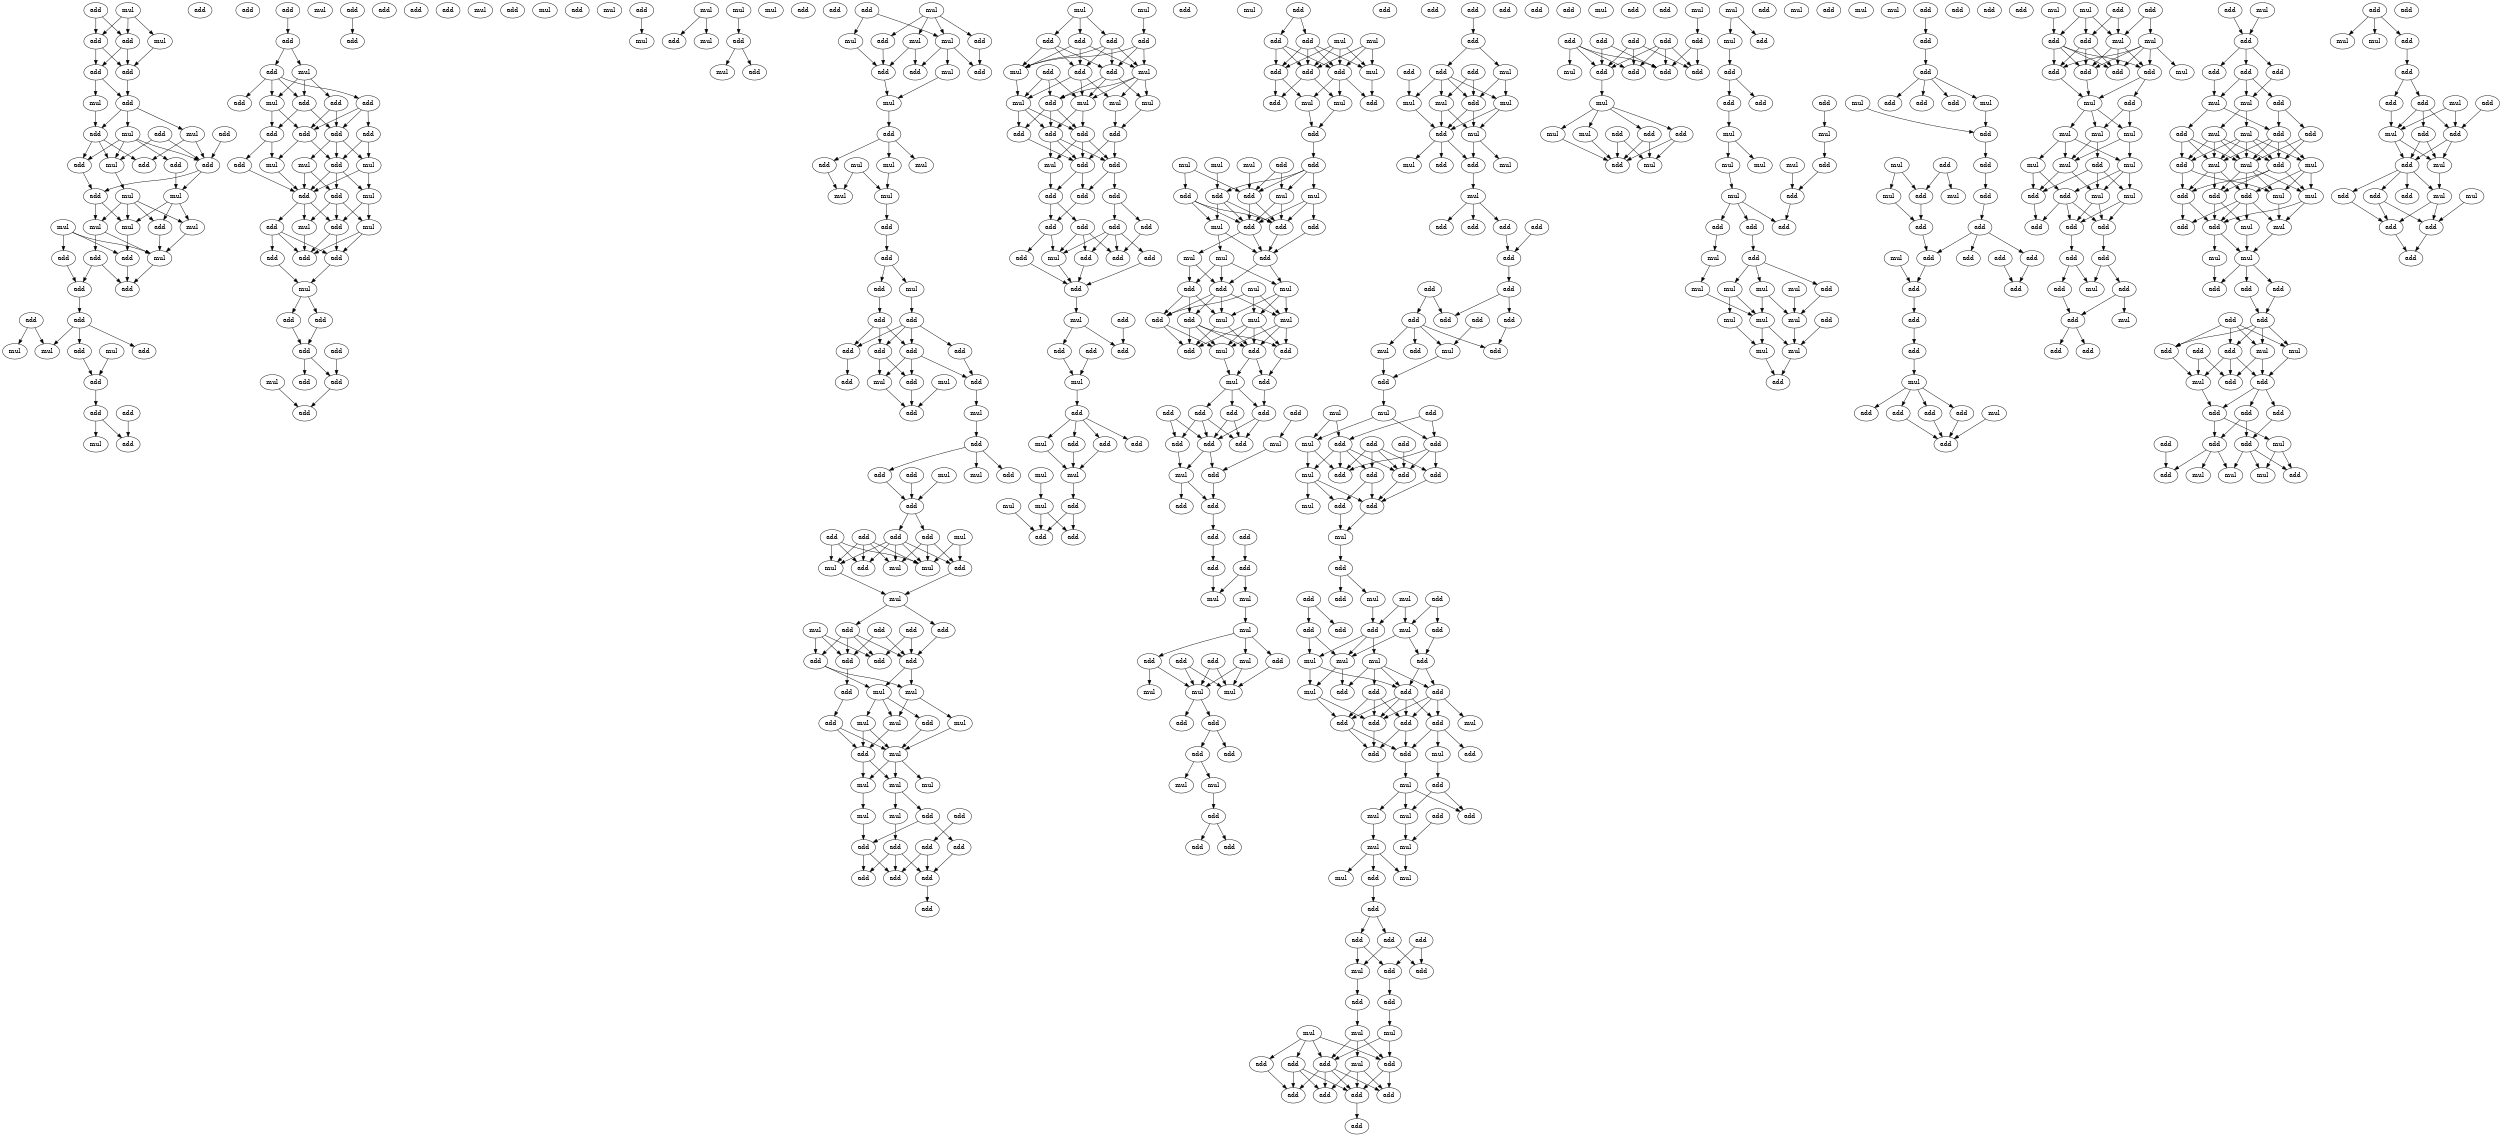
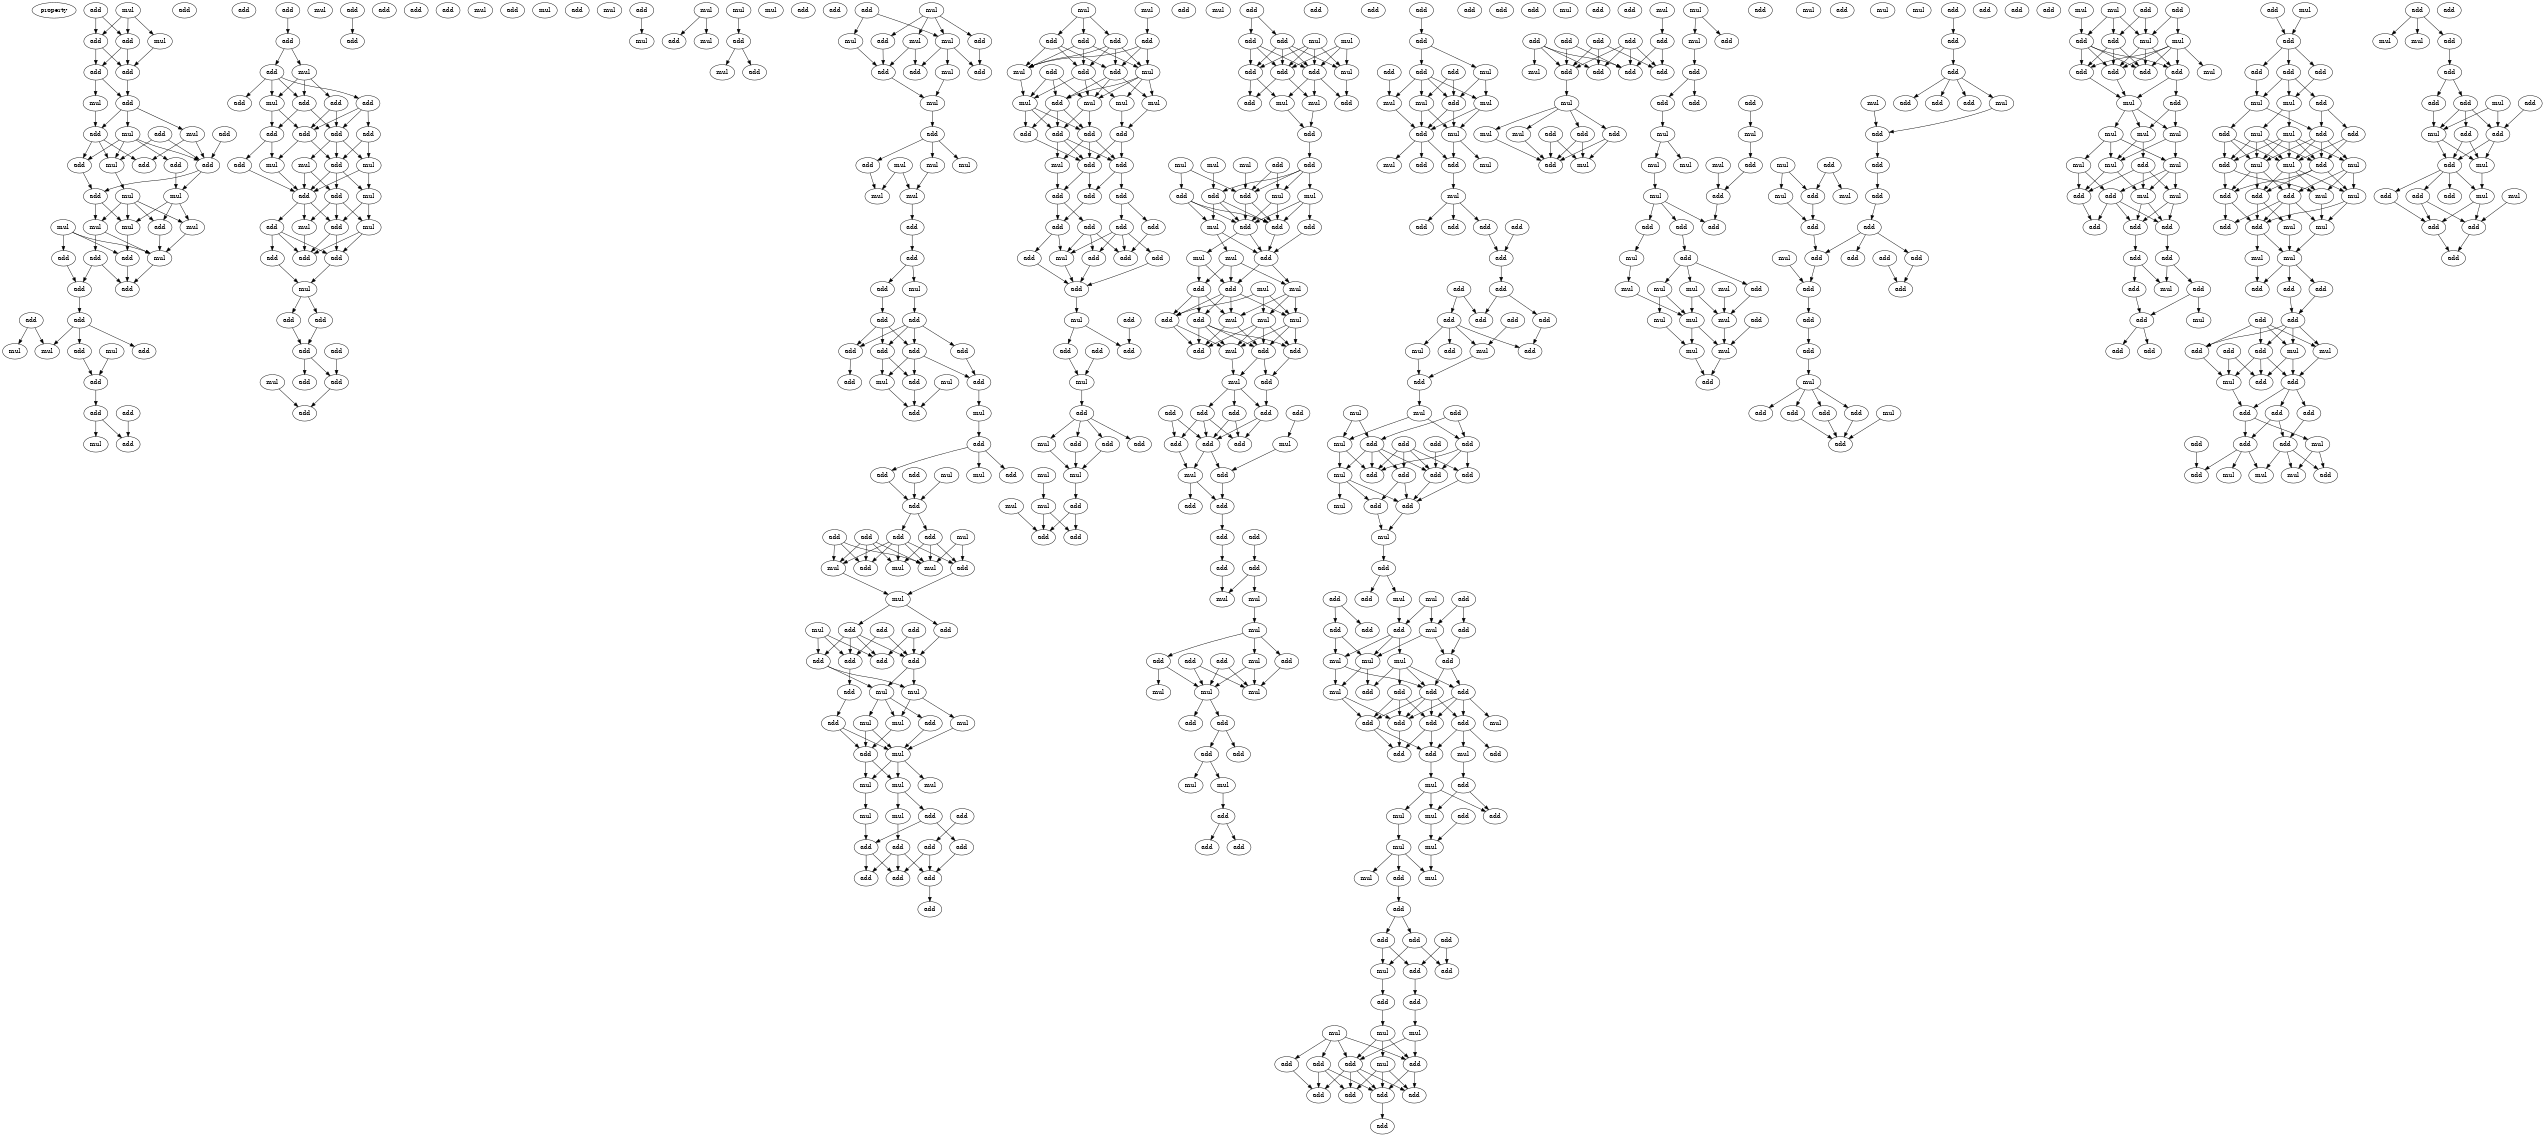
node "property": added
